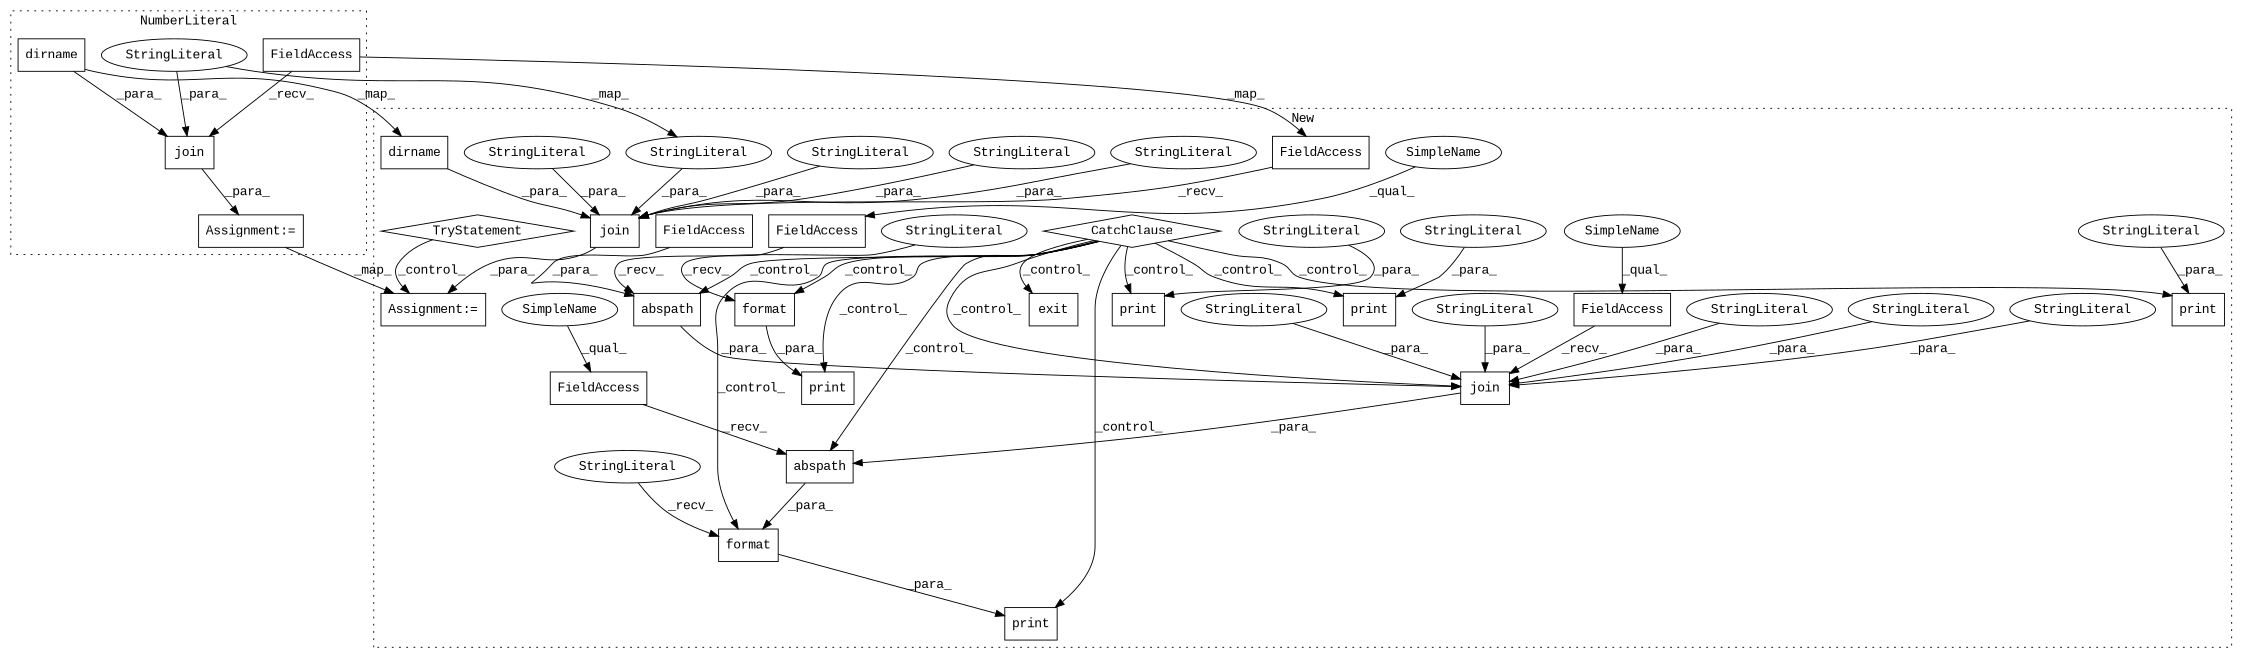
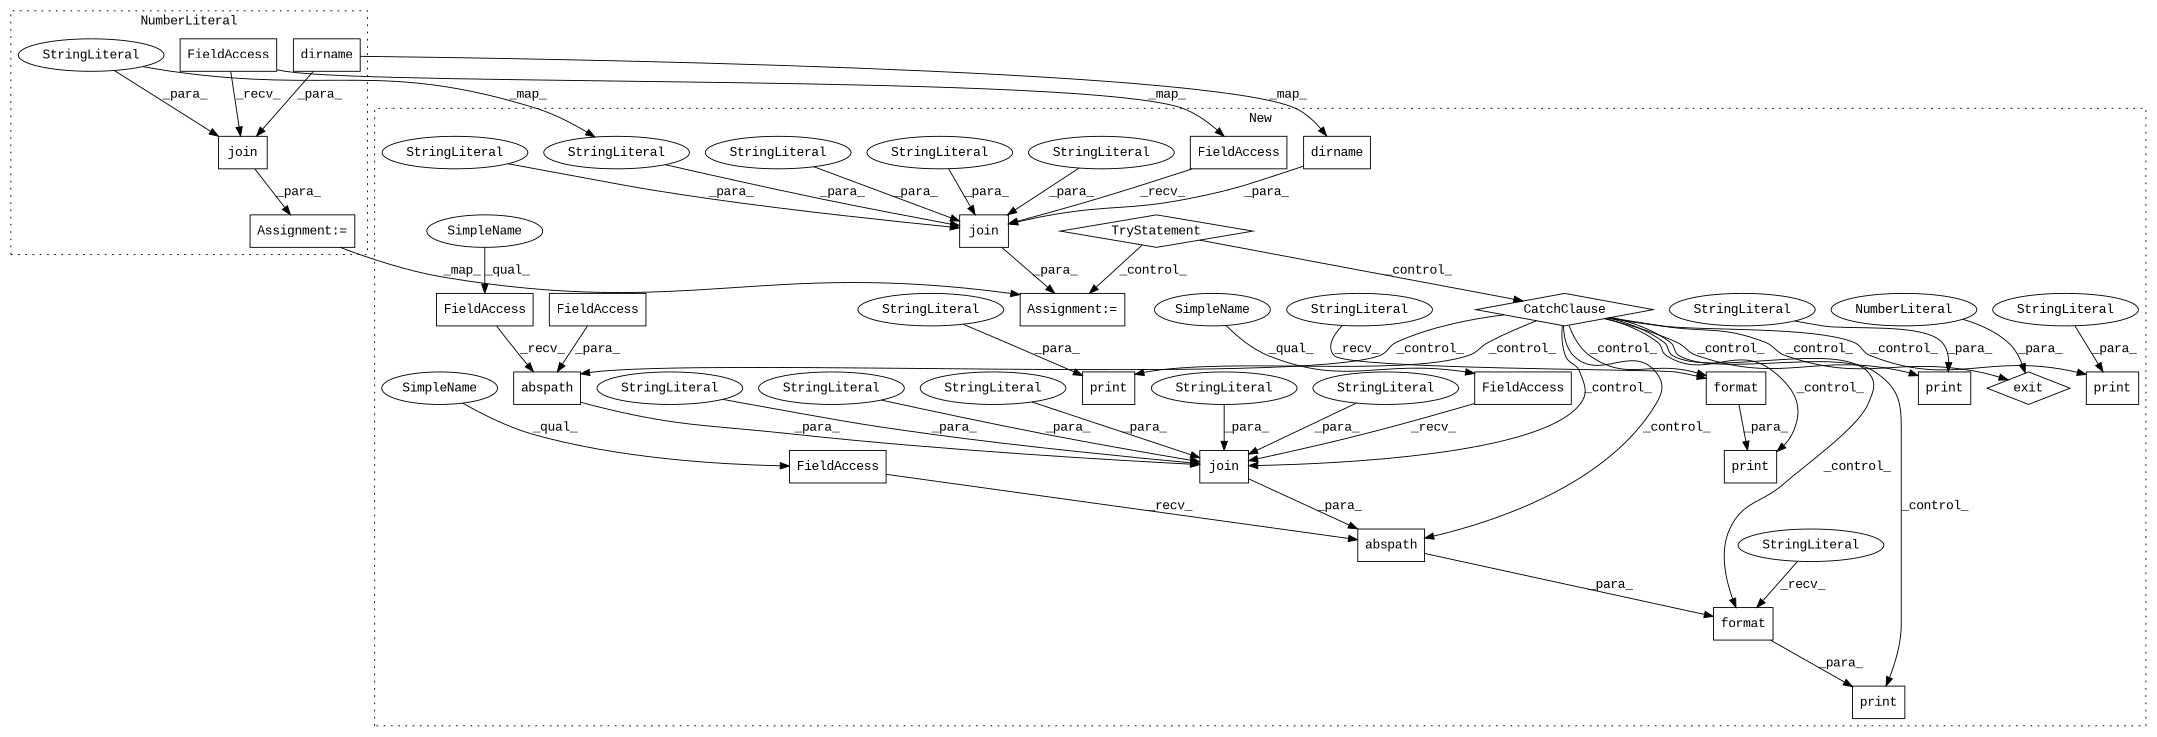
edge "TryStatement" -> "CatchClause": added, label "_control_"
node "exit": shape box -> diamond
node "NumberLiteral": added
